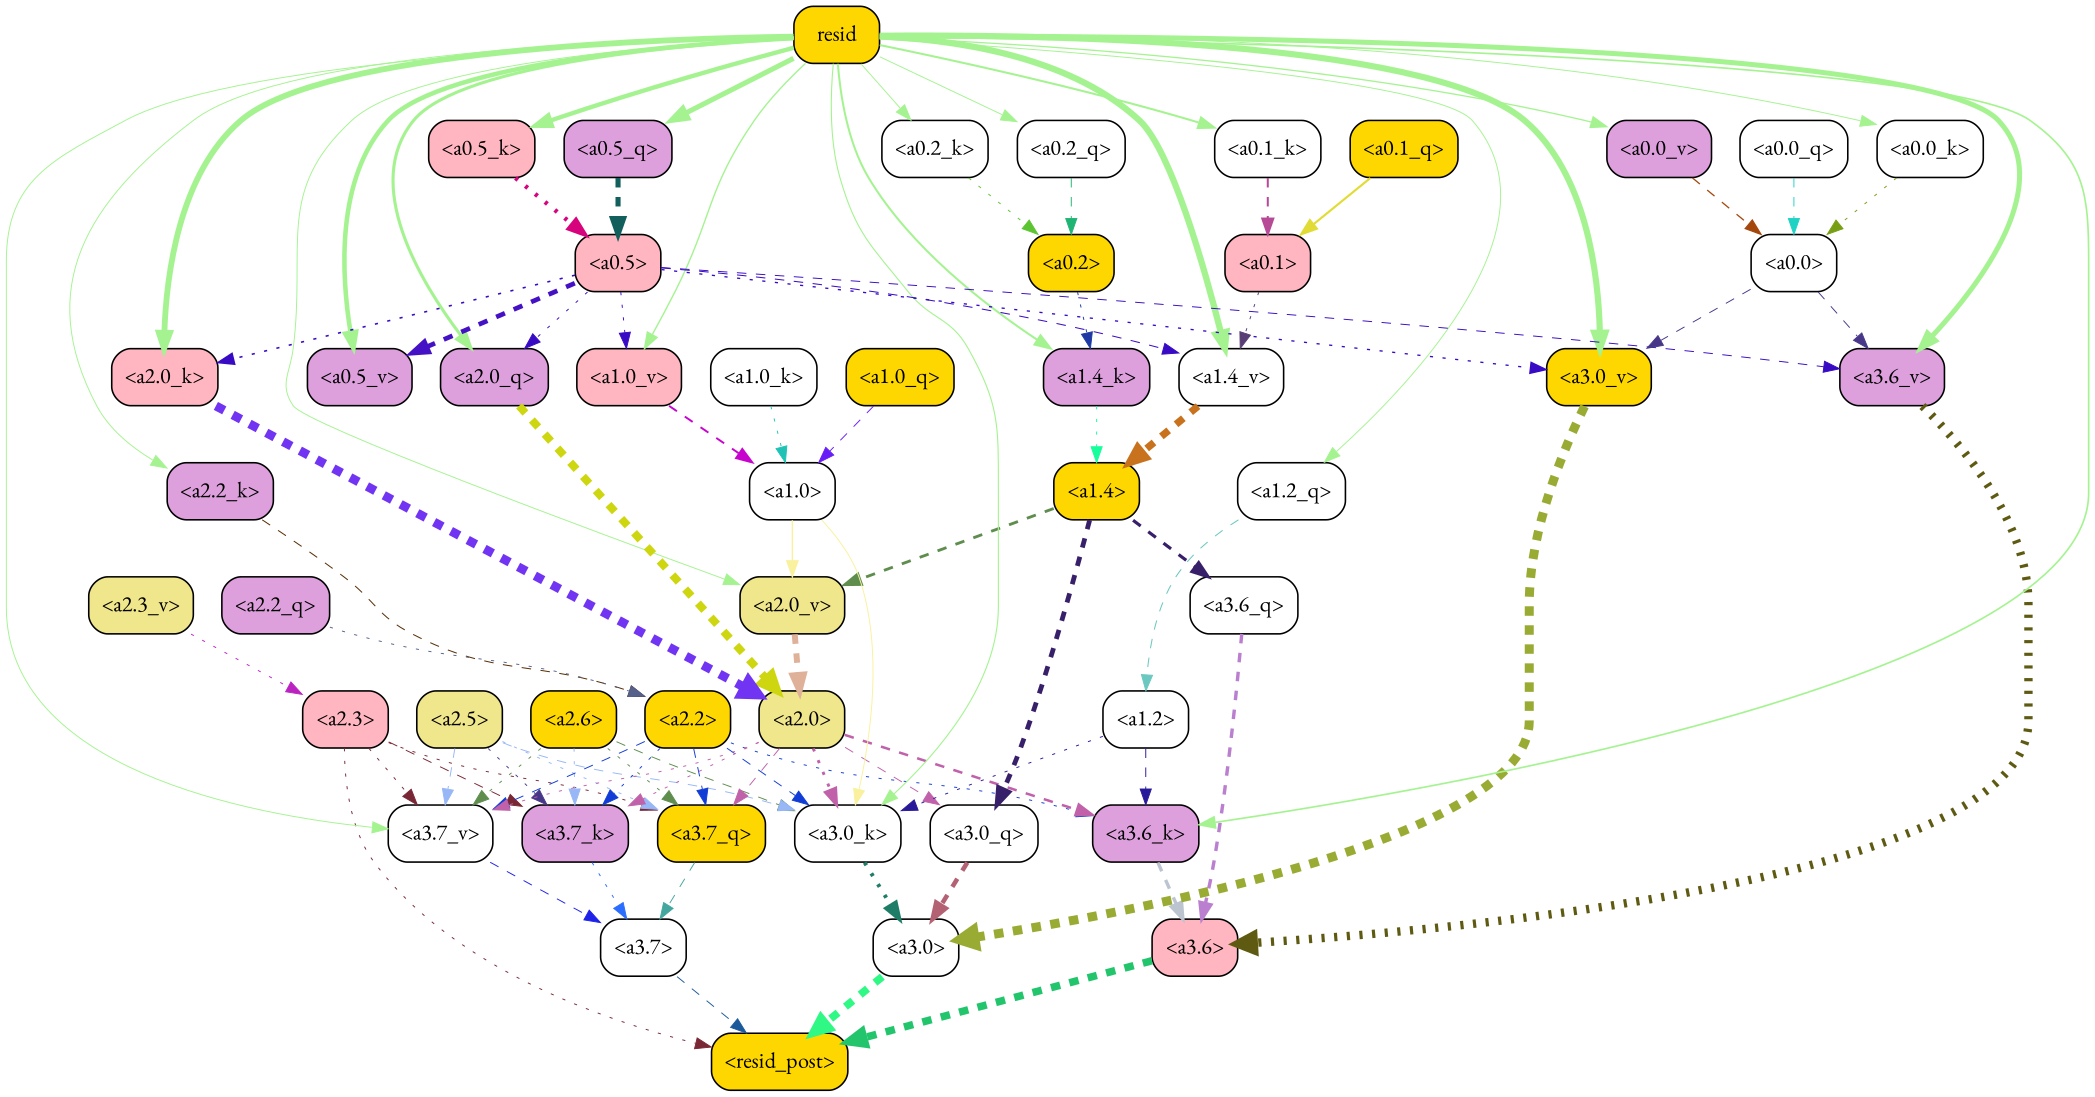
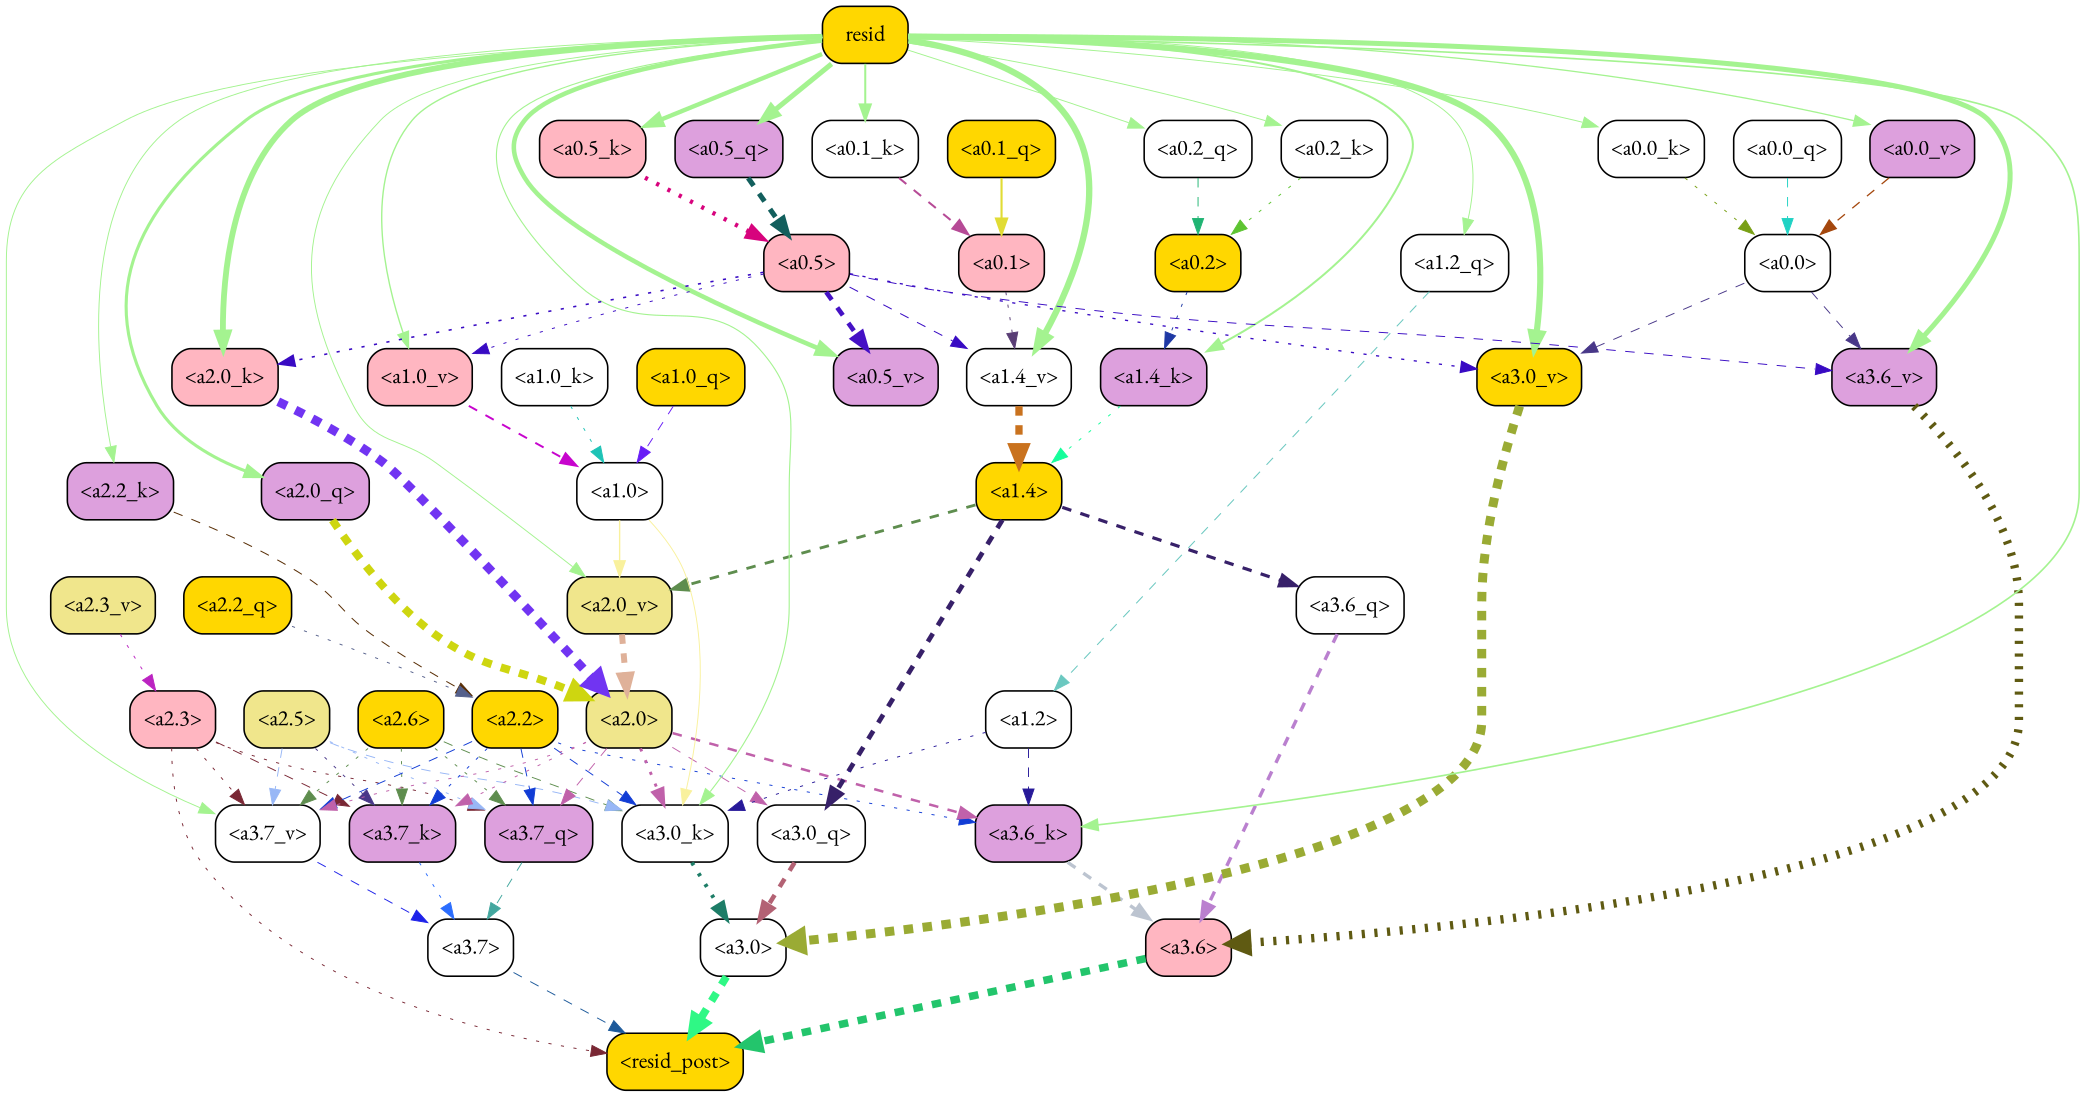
edge "<a0.5>" -> "<a2.0_q>": removed
node "<a2.2_q>": fillcolor plum -> gold
edge "<a2.6>" -> "<a3.7_k>": color #98b7f6 -> #5e8d4e
node "<a3.7_q>": fillcolor gold -> plum
